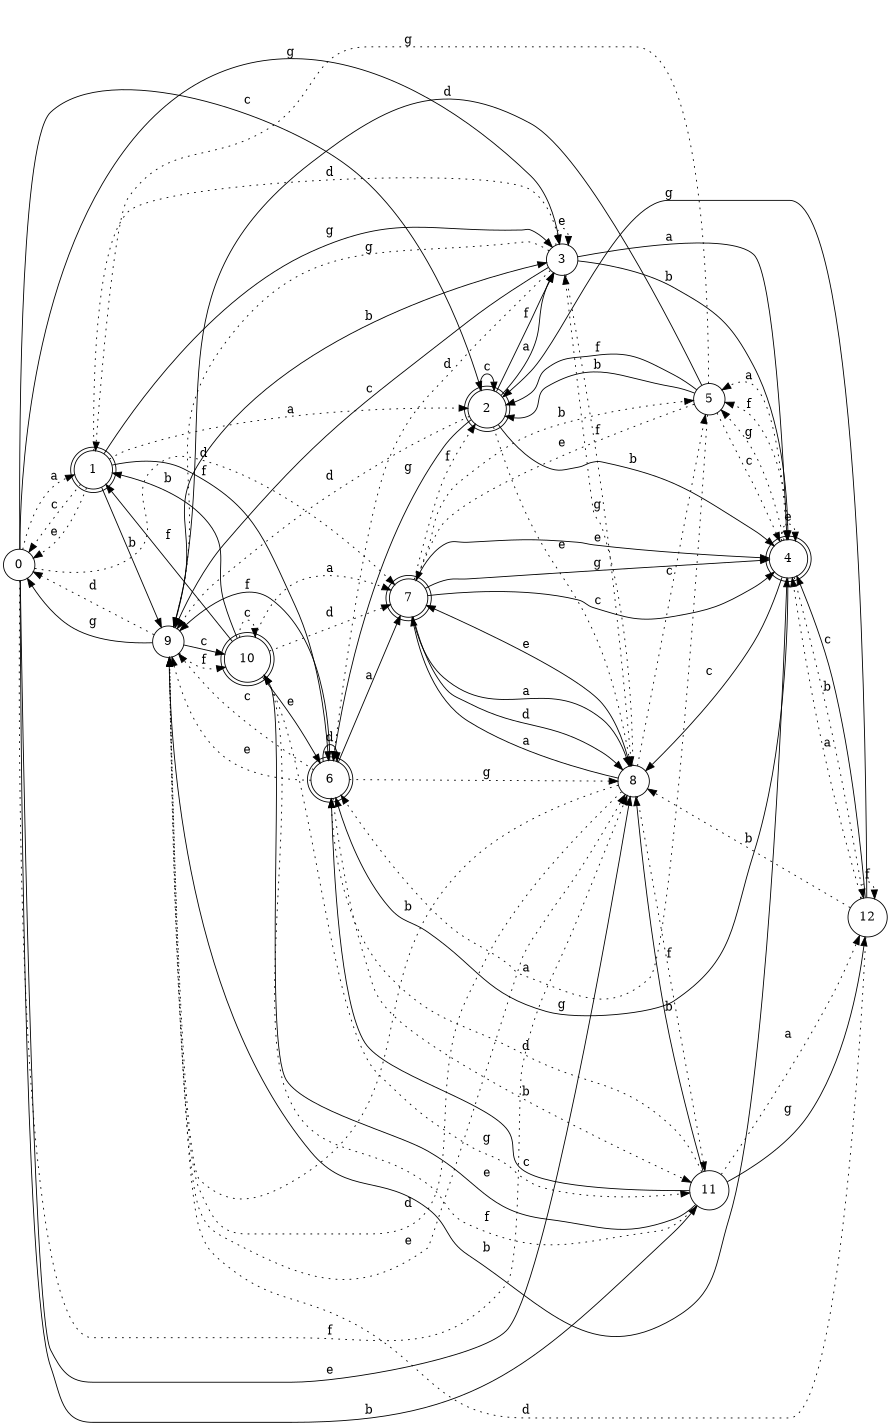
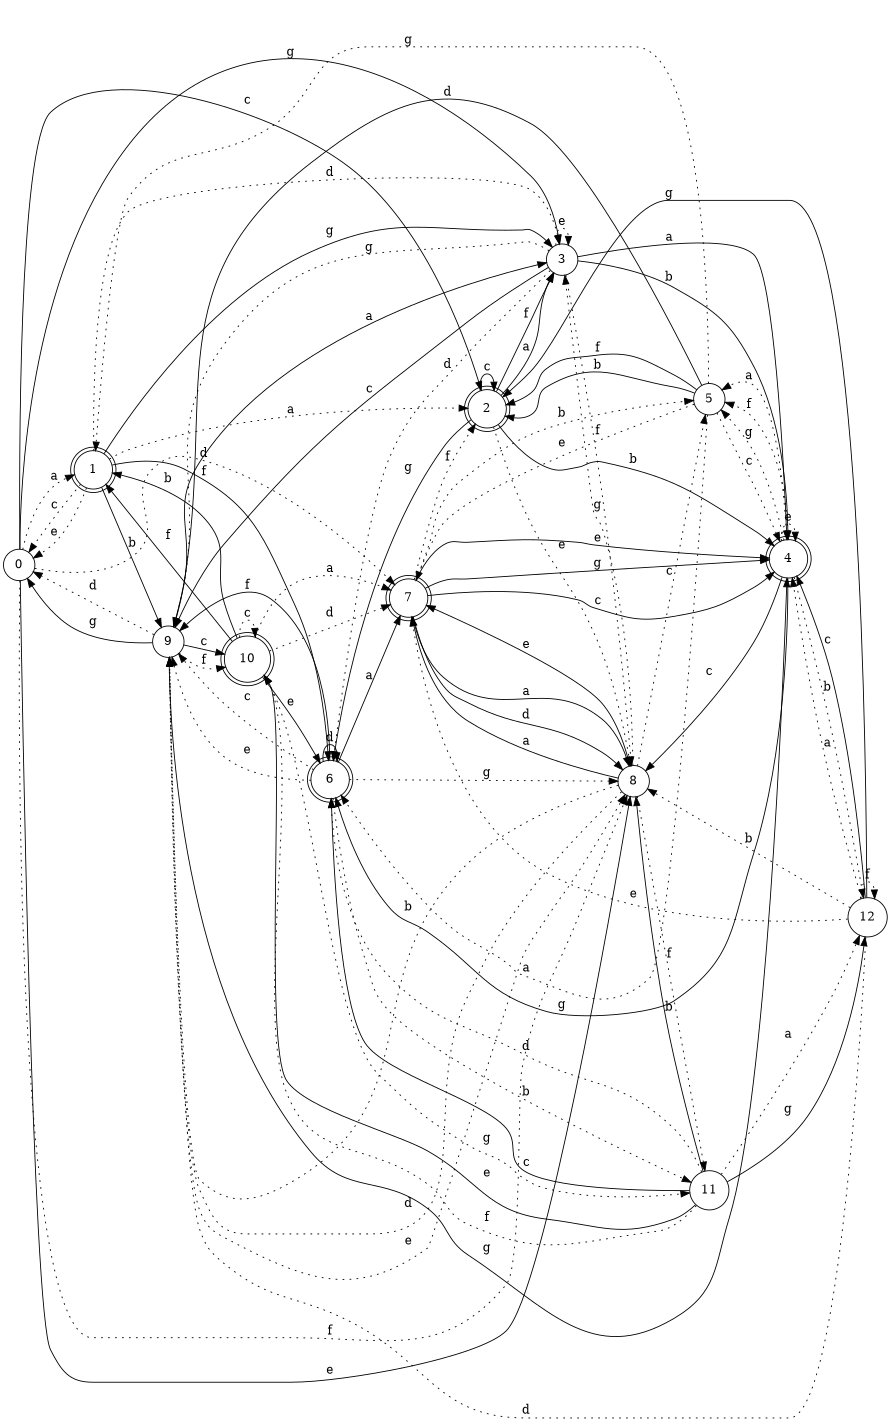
edge "9" -> "3": label "b" -> "a"
edge "2" -> "9": removed, label "d"
edge "12" -> "7": added, label "e"
edge "9" -> "4": label "b" -> "g"
edge "0" -> "11": removed, label "b"
